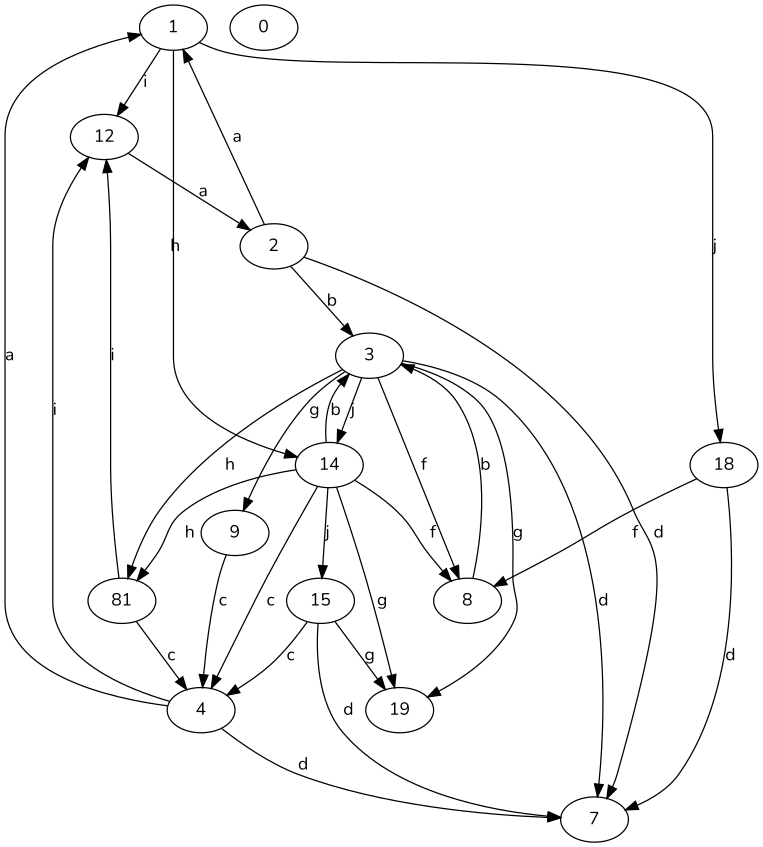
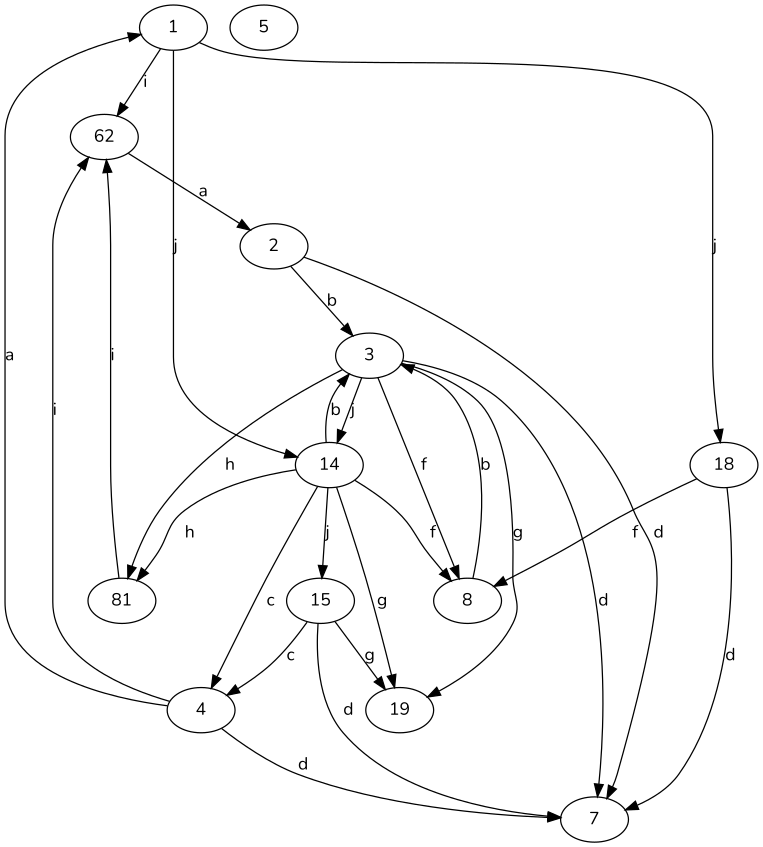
node "0": label "0" -> "5"
node "12": label "12" -> "62"
edge "2" -> "1": removed, label "a"
edge "1" -> "14": label "h" -> "j"
node "9": removed
edge "81" -> "4": removed, label "c"
